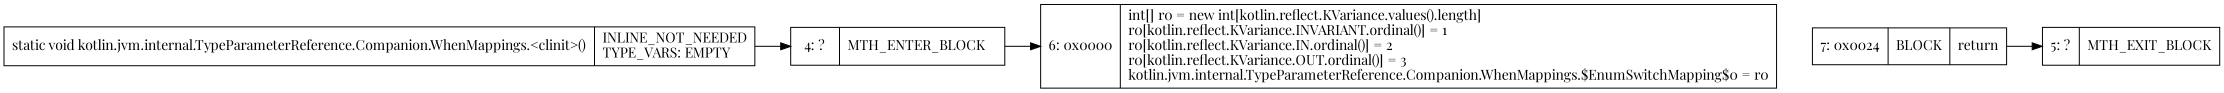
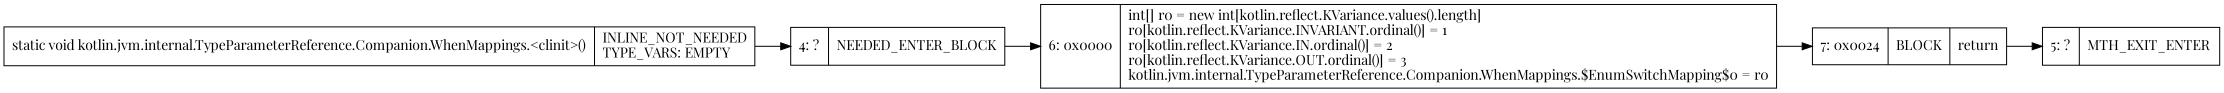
node "4: ?": text "MTH_ENTER_BLOCK" -> "NEEDED_ENTER_BLOCK"
edge "6: 0x0000" -> "7: 0x0024": added
node "5: ?": text "MTH_EXIT_BLOCK" -> "MTH_EXIT_ENTER"
